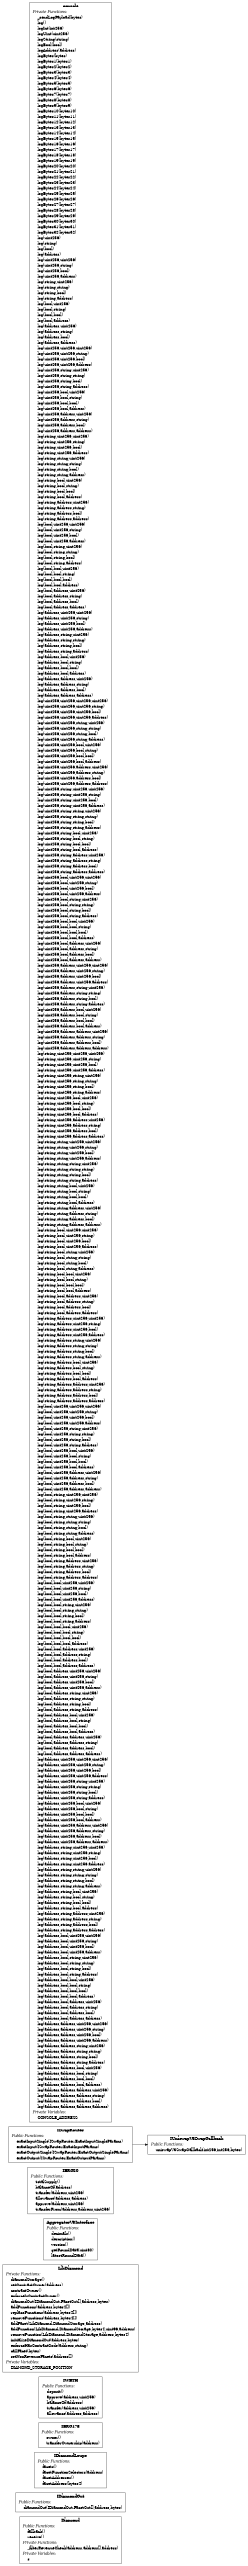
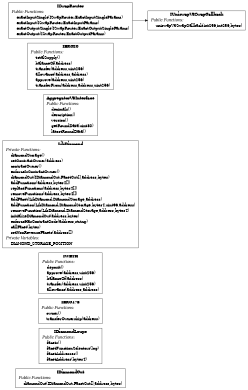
node "console": removed
node "IDiamondLoupe": text "facetFunctionSelectors(address)" -> "facetFunctionSelectors(log)"
node "Diamond": removed
